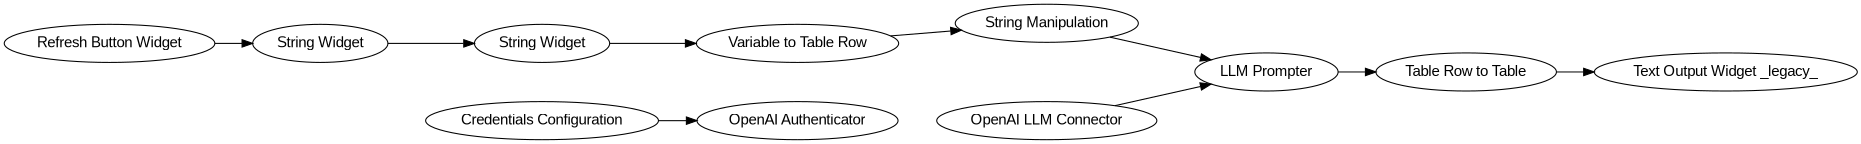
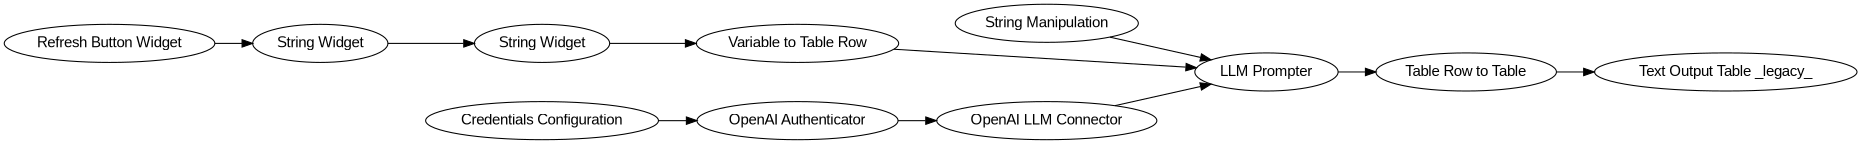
edge "Variable to Table Row" -> "String Manipulation": now "Variable to Table Row" -> "LLM Prompter"
node "Text Output Widget _legacy_": label "Text Output Widget _legacy_" -> "Text Output Table _legacy_"
edge "OpenAI Authenticator" -> "OpenAI LLM Connector": added
